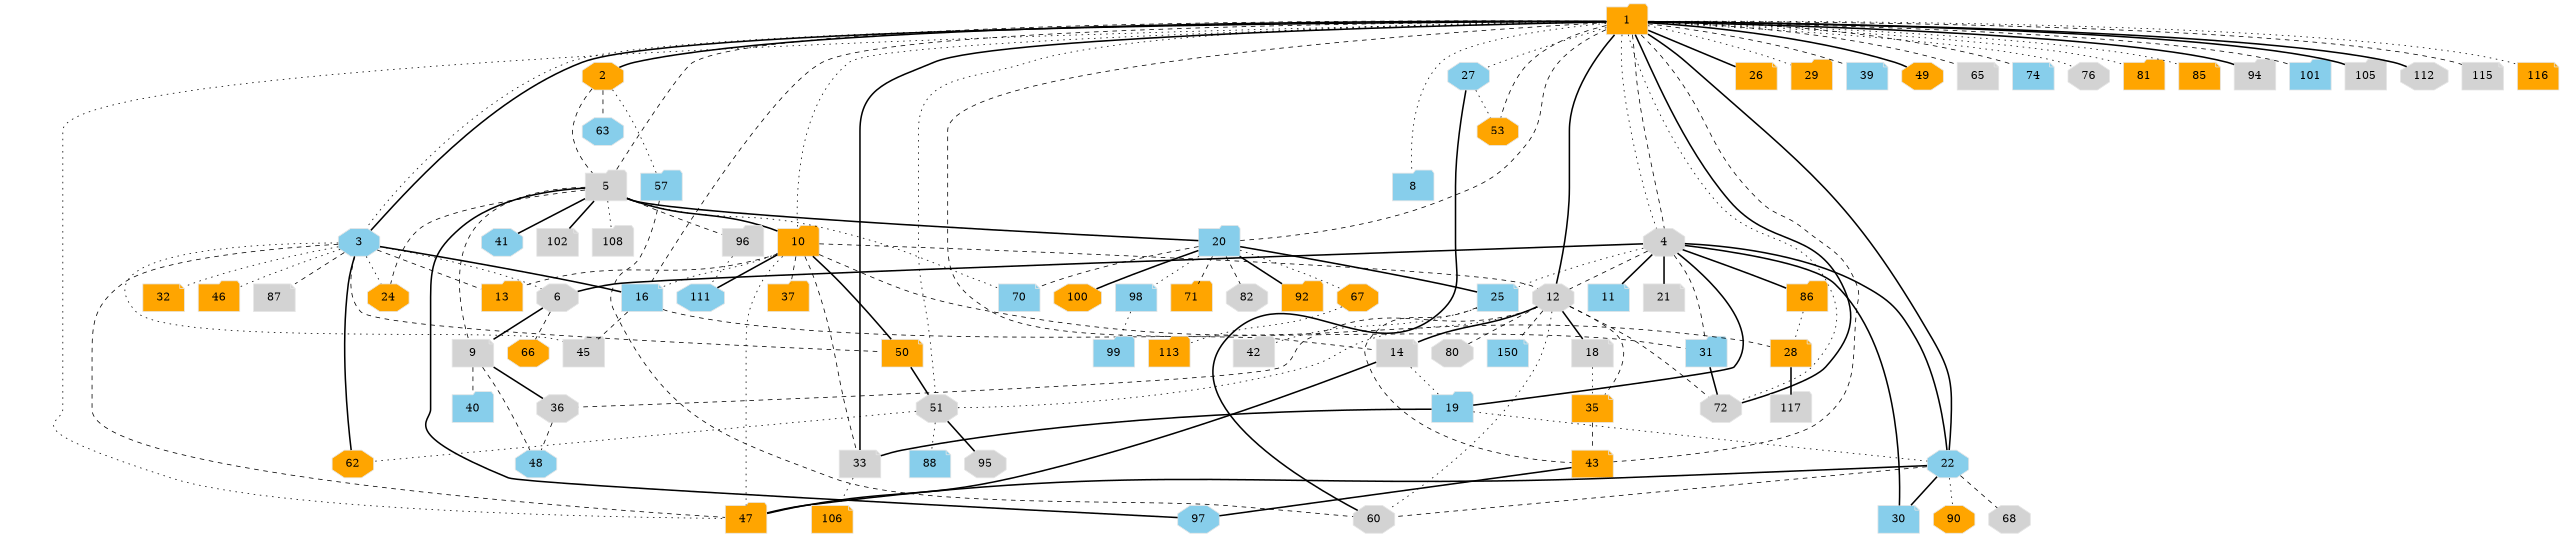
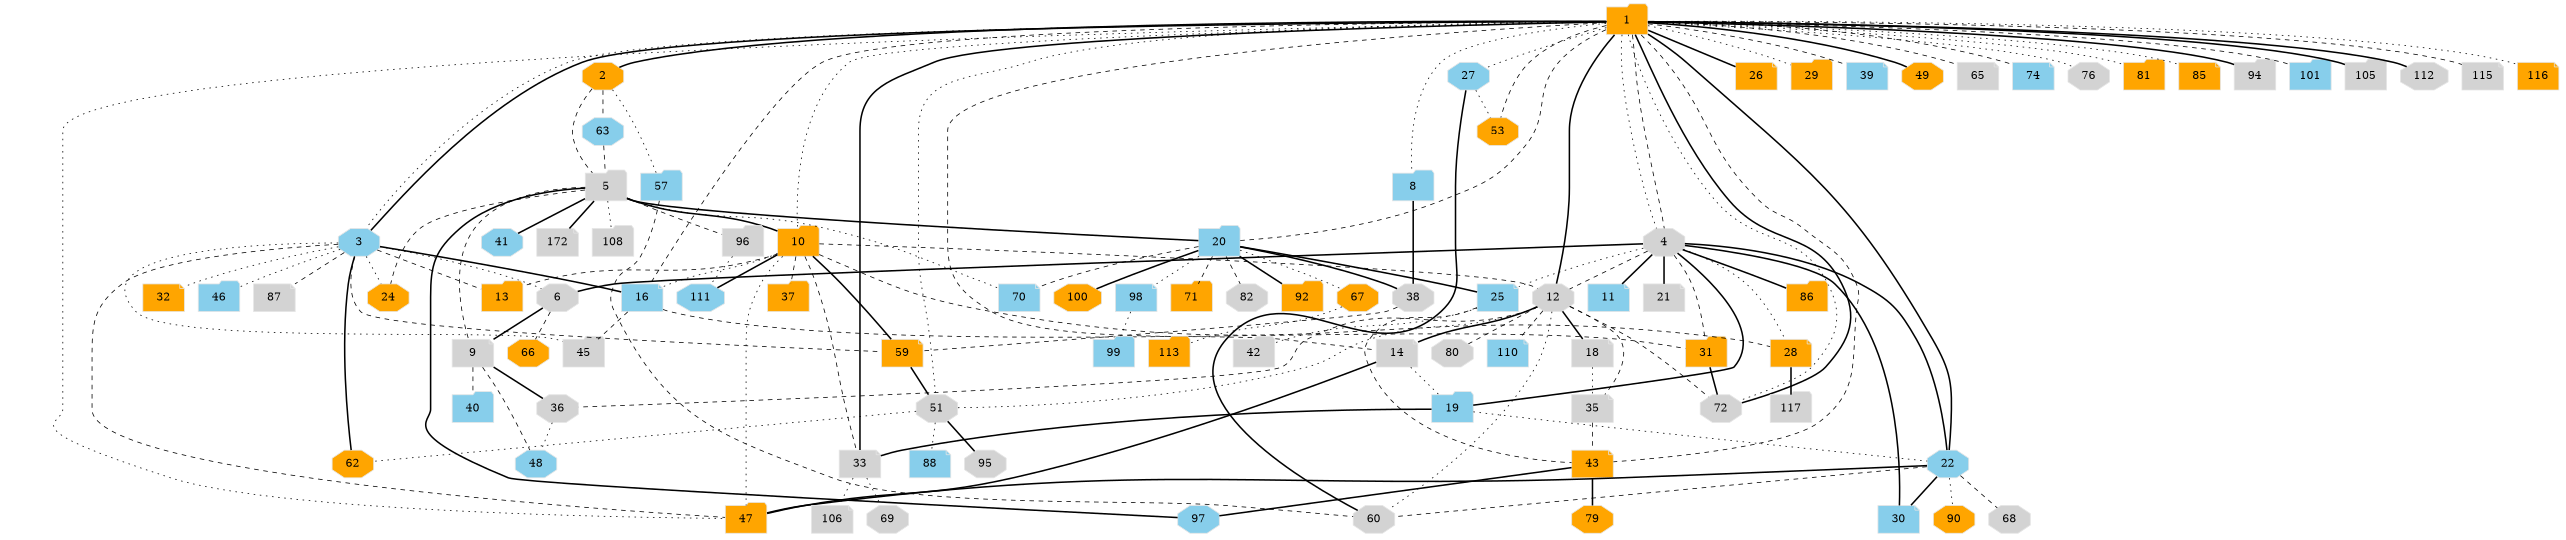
edge "1" -- "5": now "63" -- "5"
node "102": label "102" -> "172"
node "46": fillcolor orange -> skyblue
node "38": added
edge "86" -- "28": now "4" -- "28"
node "50": label "50" -> "59"
node "150": label "150" -> "110"
node "31": fillcolor skyblue -> orange
node "35": fillcolor orange -> lightgrey
edge "36" -- "48": style dashed -> dotted
node "106": fillcolor orange -> lightgrey
node "69": added
node "79": added
